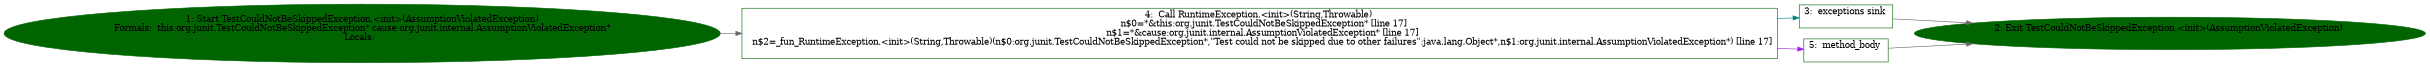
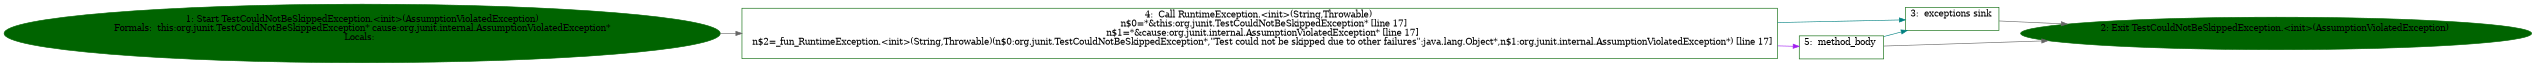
edge "5:  method_body" -> "3:  exceptions sink": added
